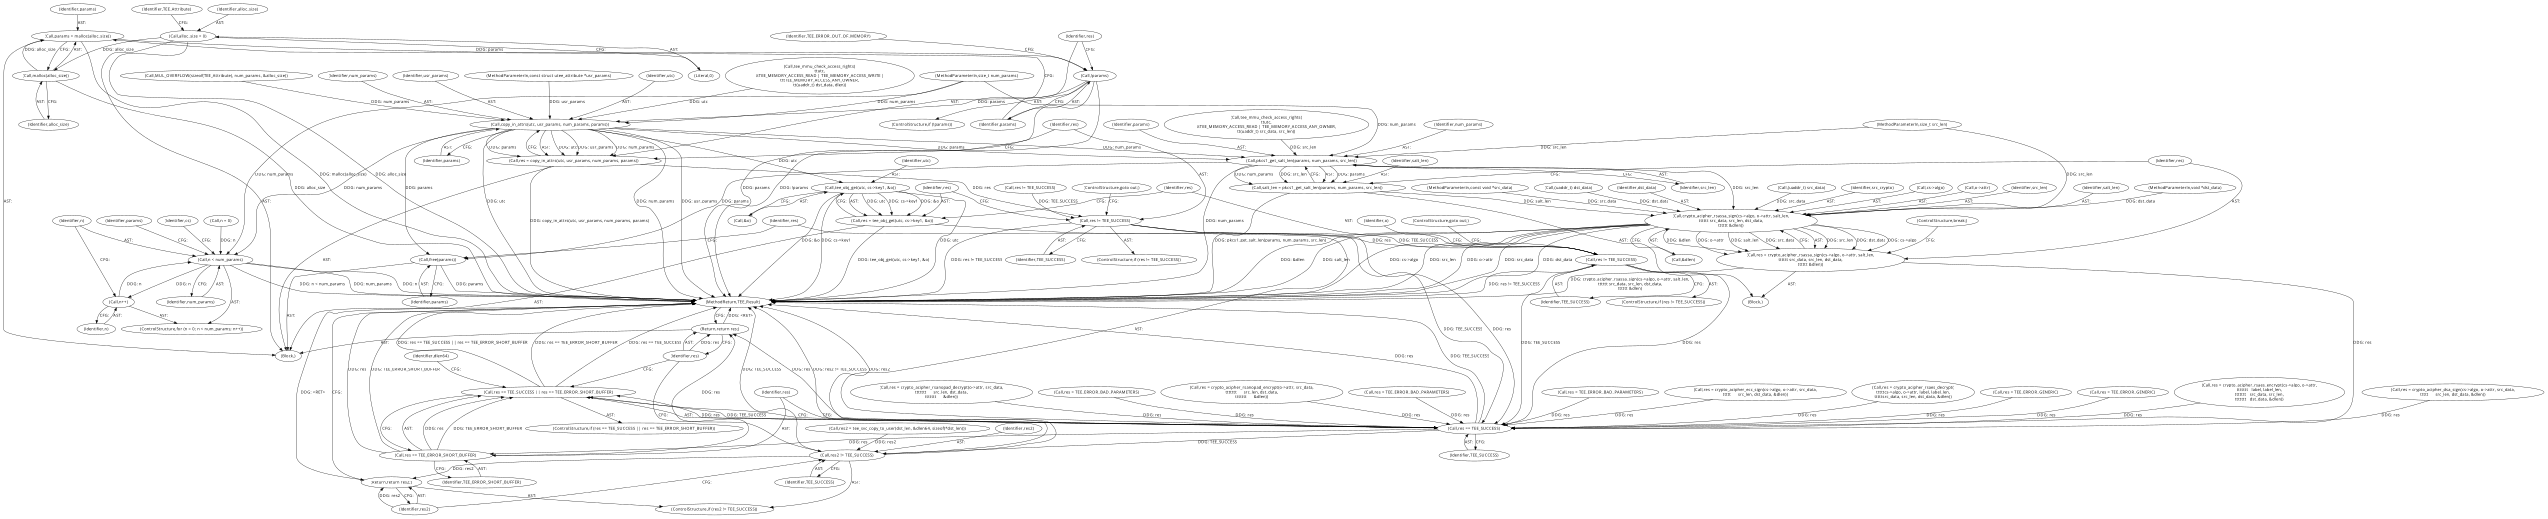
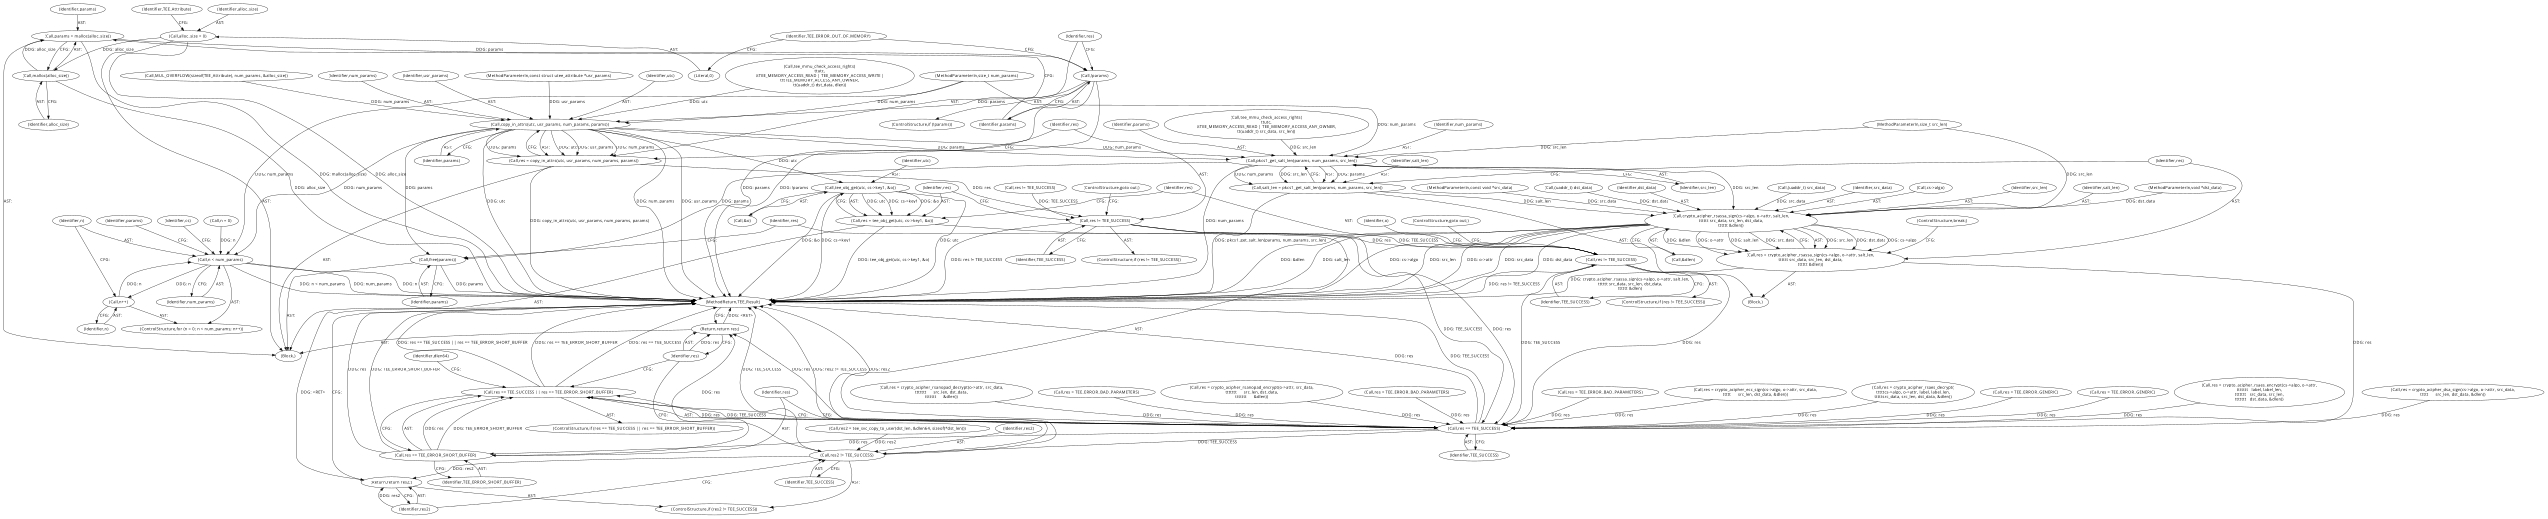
edge "(Call,alloc_size = 0)" -> "(Literal,0)": now "(Identifier,TEE_ERROR_OUT_OF_MEMORY)" -> "(Literal,0)"
node "(Identifier,src_crypto)": label "(Identifier,src_crypto)" -> "(Identifier,src_data)"
node "(Call,o->attr)": removed
